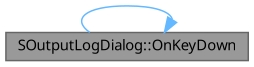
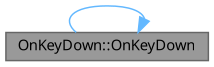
node "SOutputLogDialog::OnKeyDown": label "SOutputLogDialog::OnKeyDown" -> "OnKeyDown::OnKeyDown"
